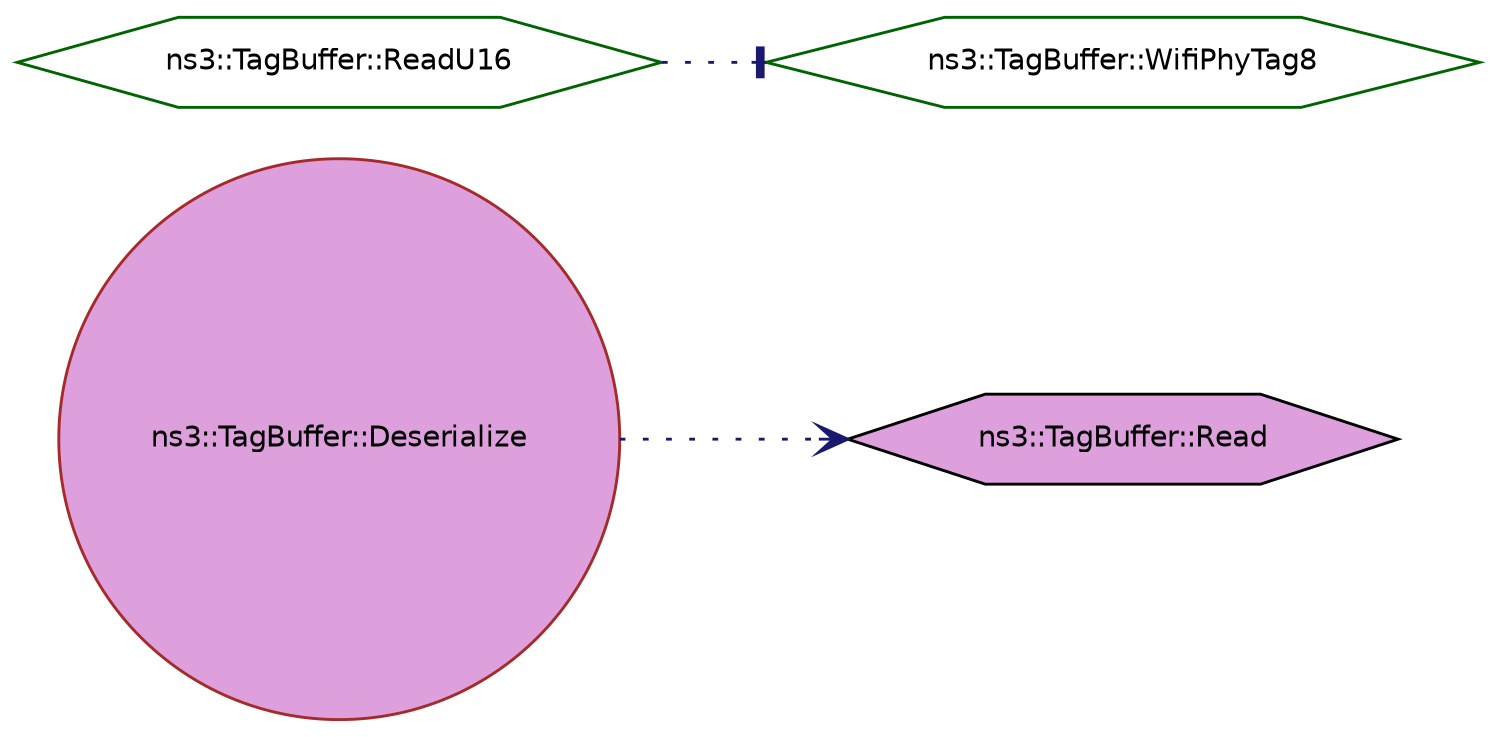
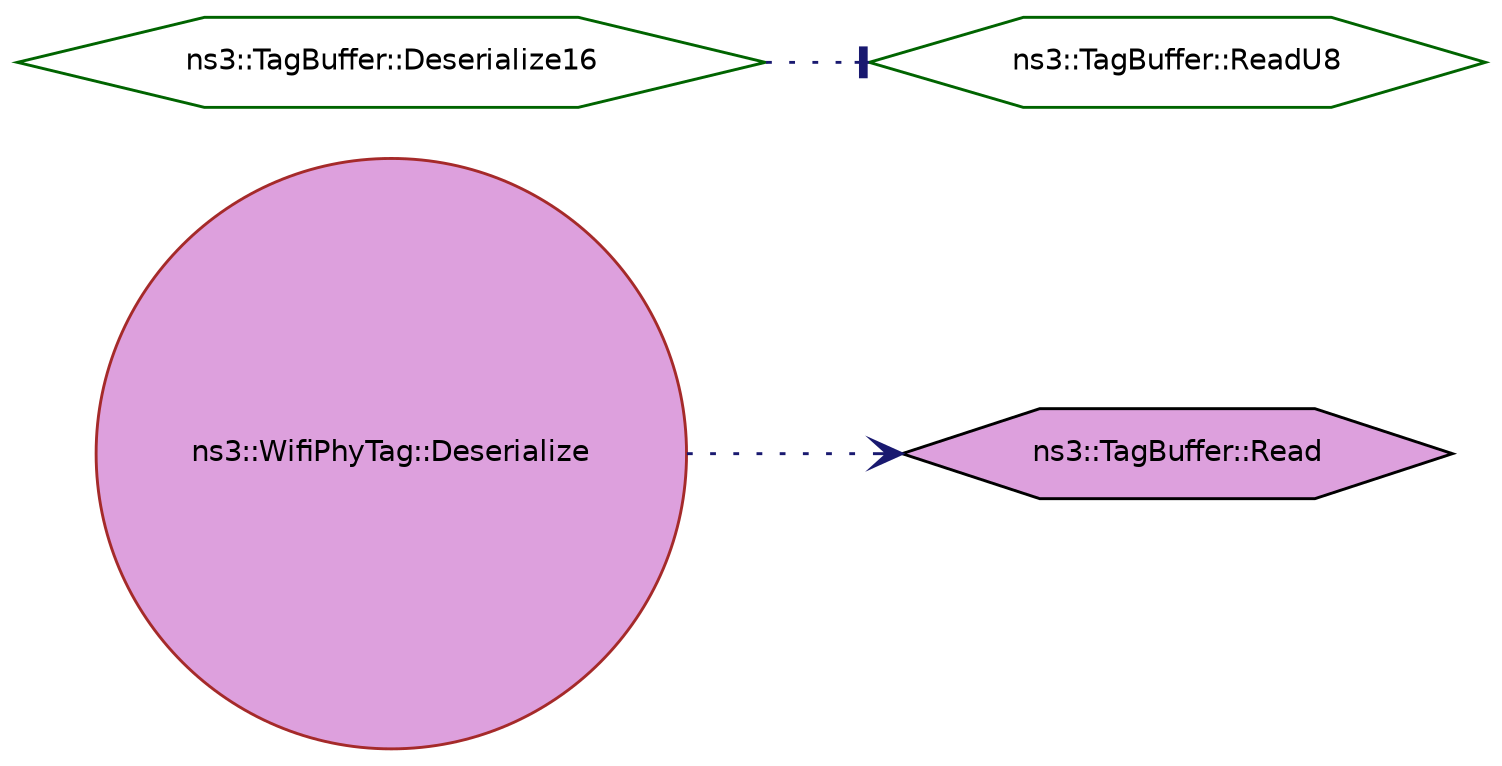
node "ns3::TagBuffer::ReadU16": label "ns3::TagBuffer::ReadU16" -> "ns3::TagBuffer::Deserialize16"
node "ns3::TagBuffer::WifiPhyTag8": label "ns3::TagBuffer::WifiPhyTag8" -> "ns3::TagBuffer::ReadU8"
node "ns3::TagBuffer::Deserialize": label "ns3::TagBuffer::Deserialize" -> "ns3::WifiPhyTag::Deserialize"
